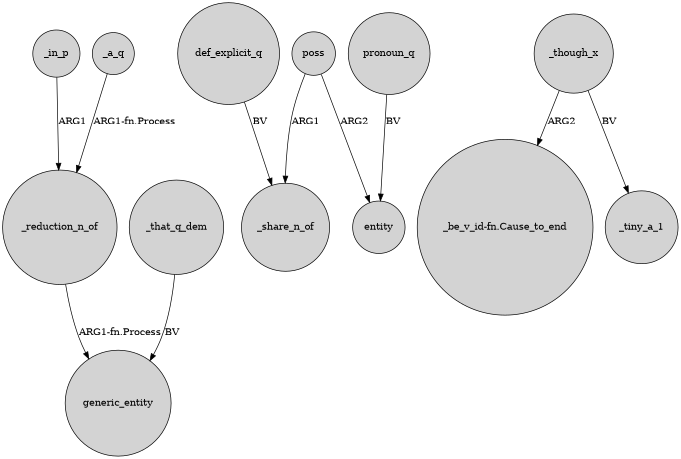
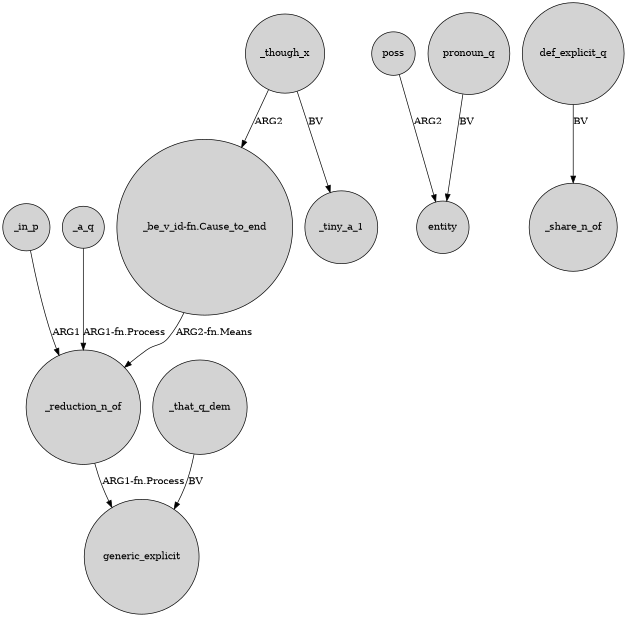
edge "poss" -> "_share_n_of": removed, label "ARG1"
edge "_be_v_id-fn.Cause_to_end" -> "_reduction_n_of": added, label "ARG2-fn.Means"
node "generic_entity": label "generic_entity" -> "generic_explicit"
